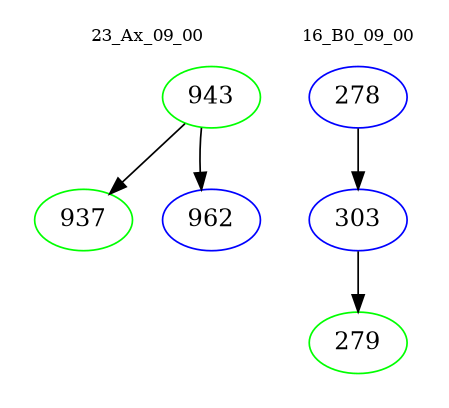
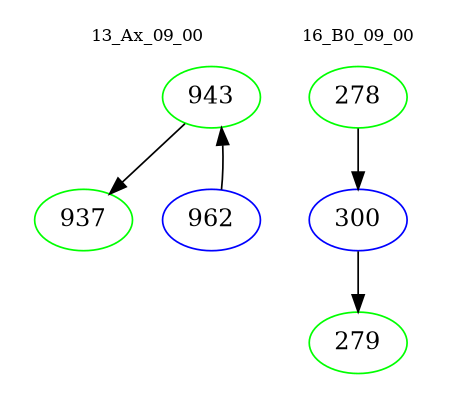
cluster "23_Ax_09_00": label "23_Ax_09_00" -> "13_Ax_09_00"
node "278": color blue -> green
edge "943" -> "962": reversed
node "303": label "303" -> "300"
